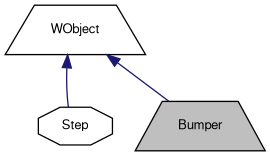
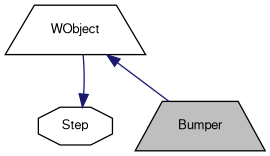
edge "Step" -> "WObject": reversed
